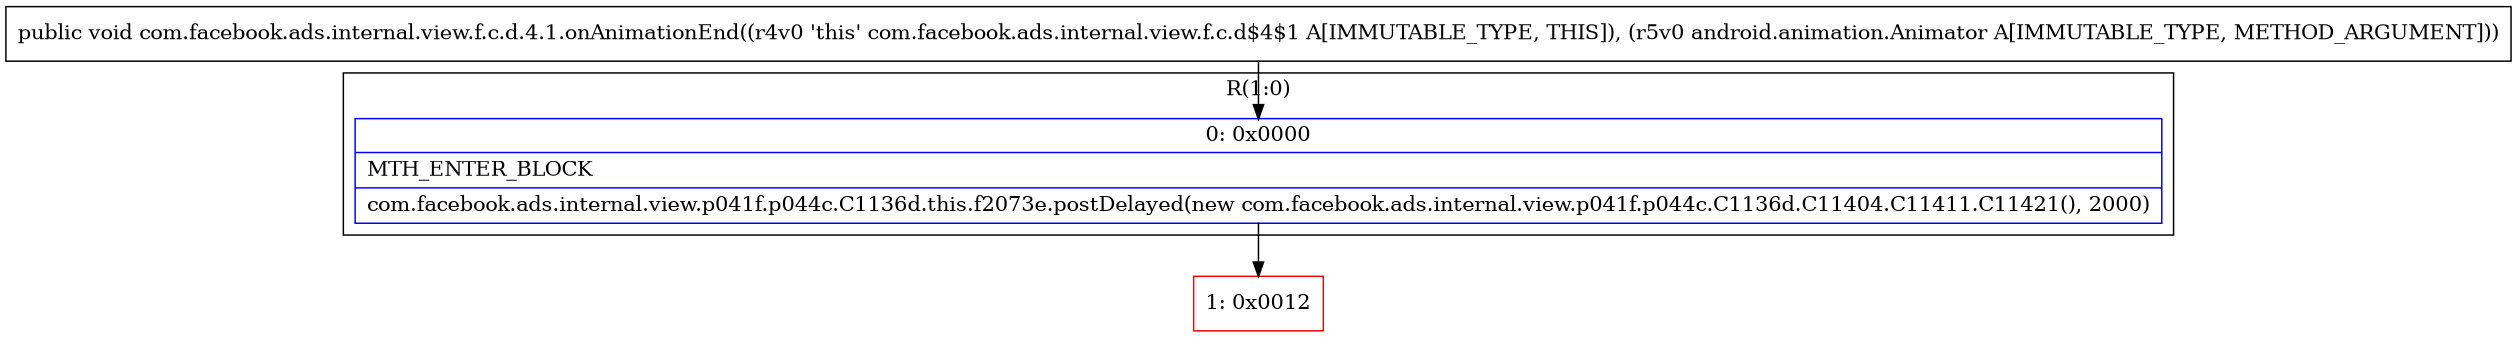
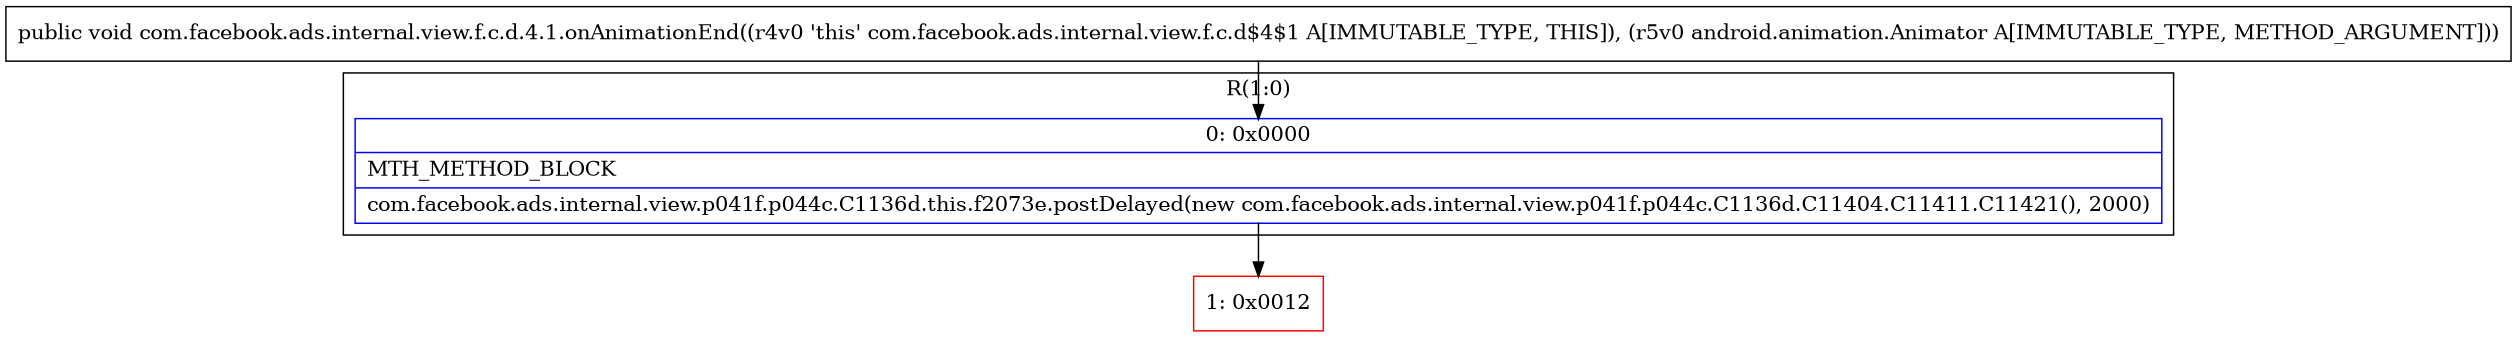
node "0: 0x0000": text "MTH_ENTER_BLOCK" -> "MTH_METHOD_BLOCK"
